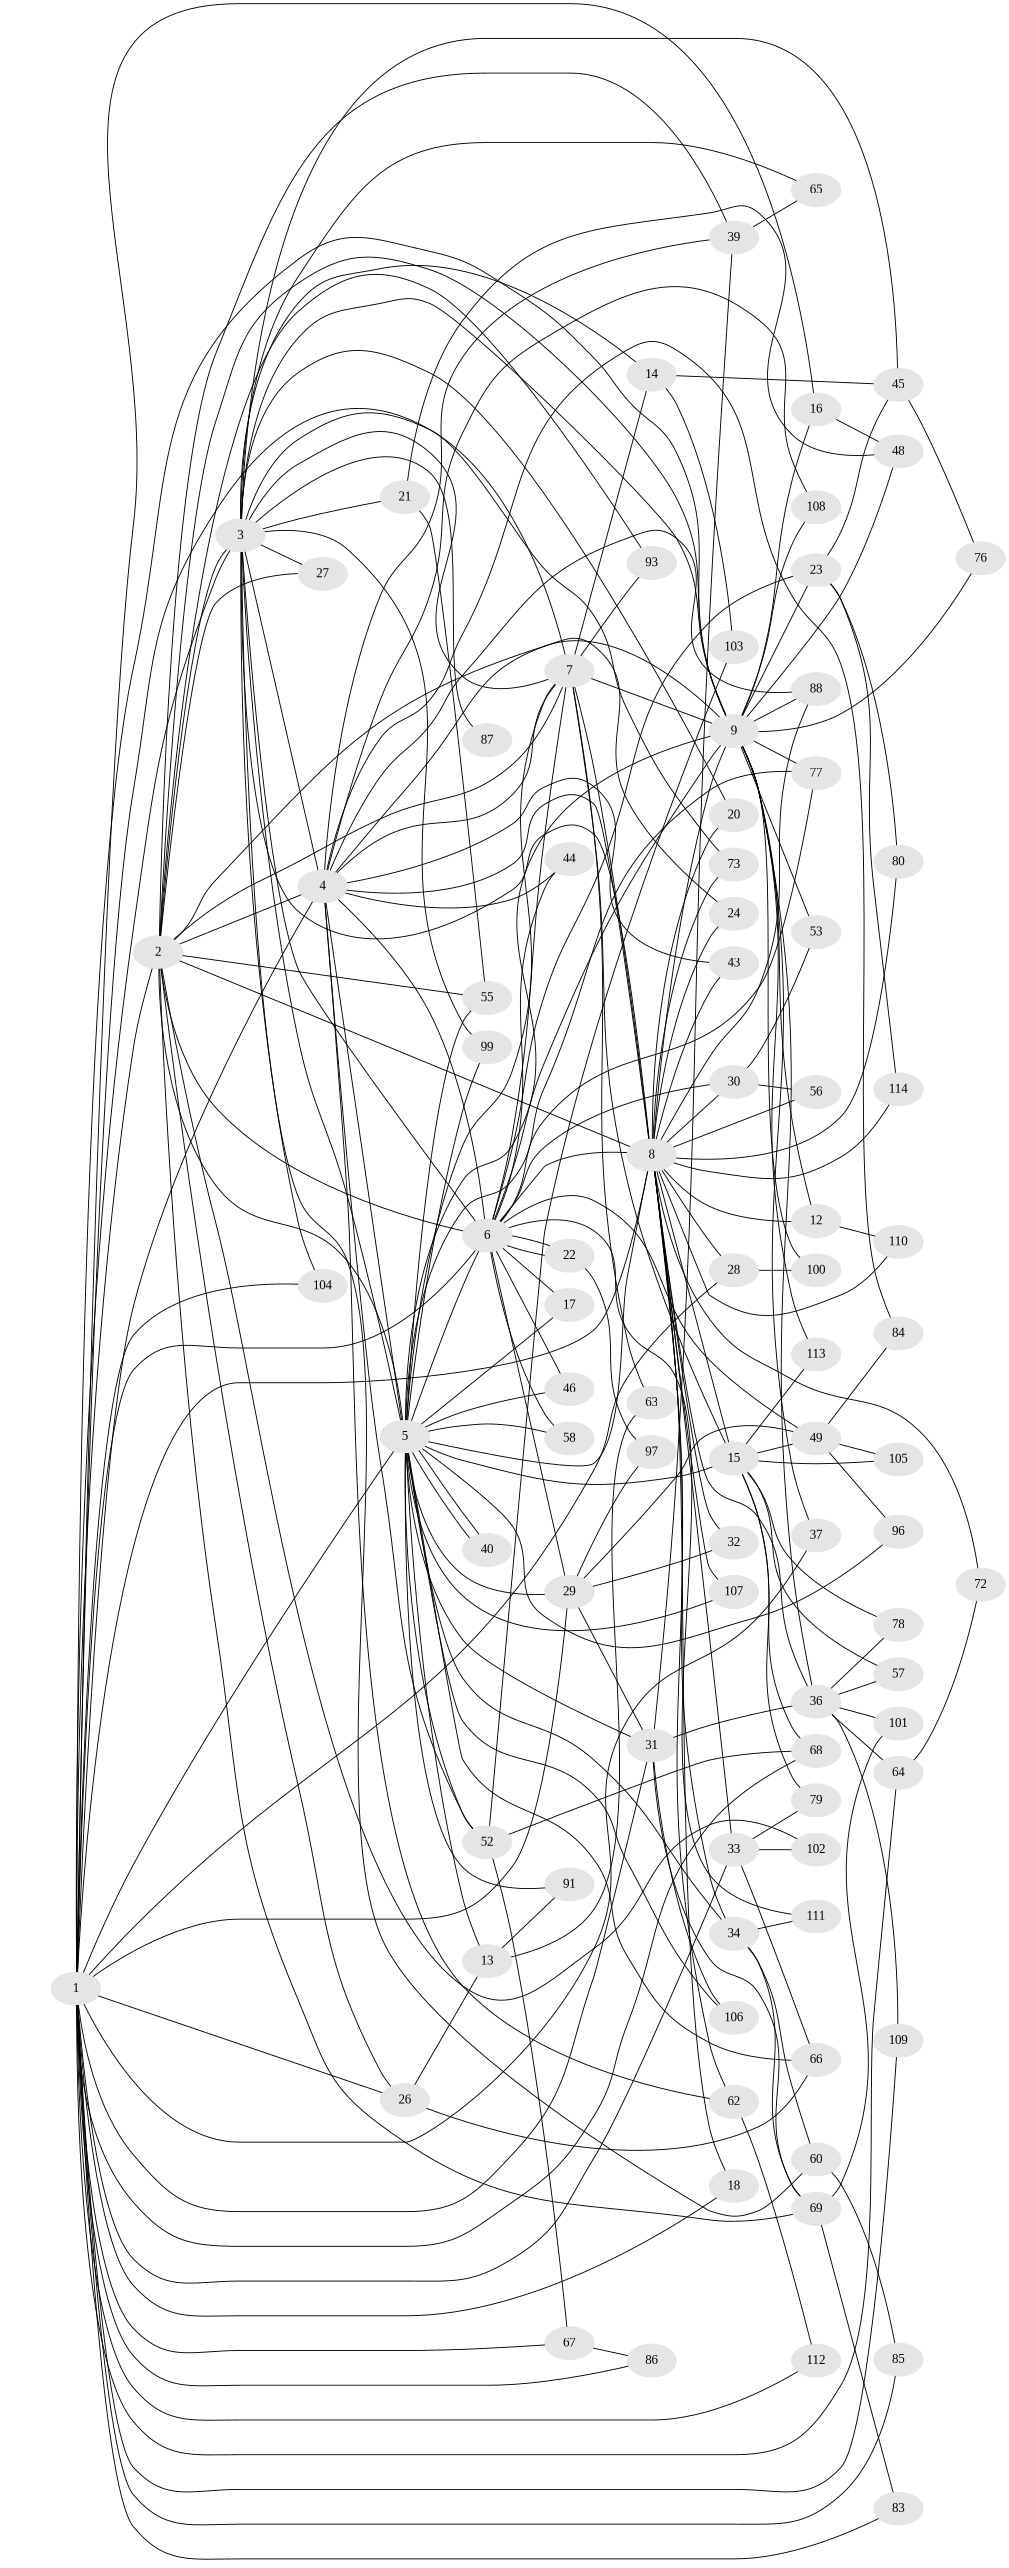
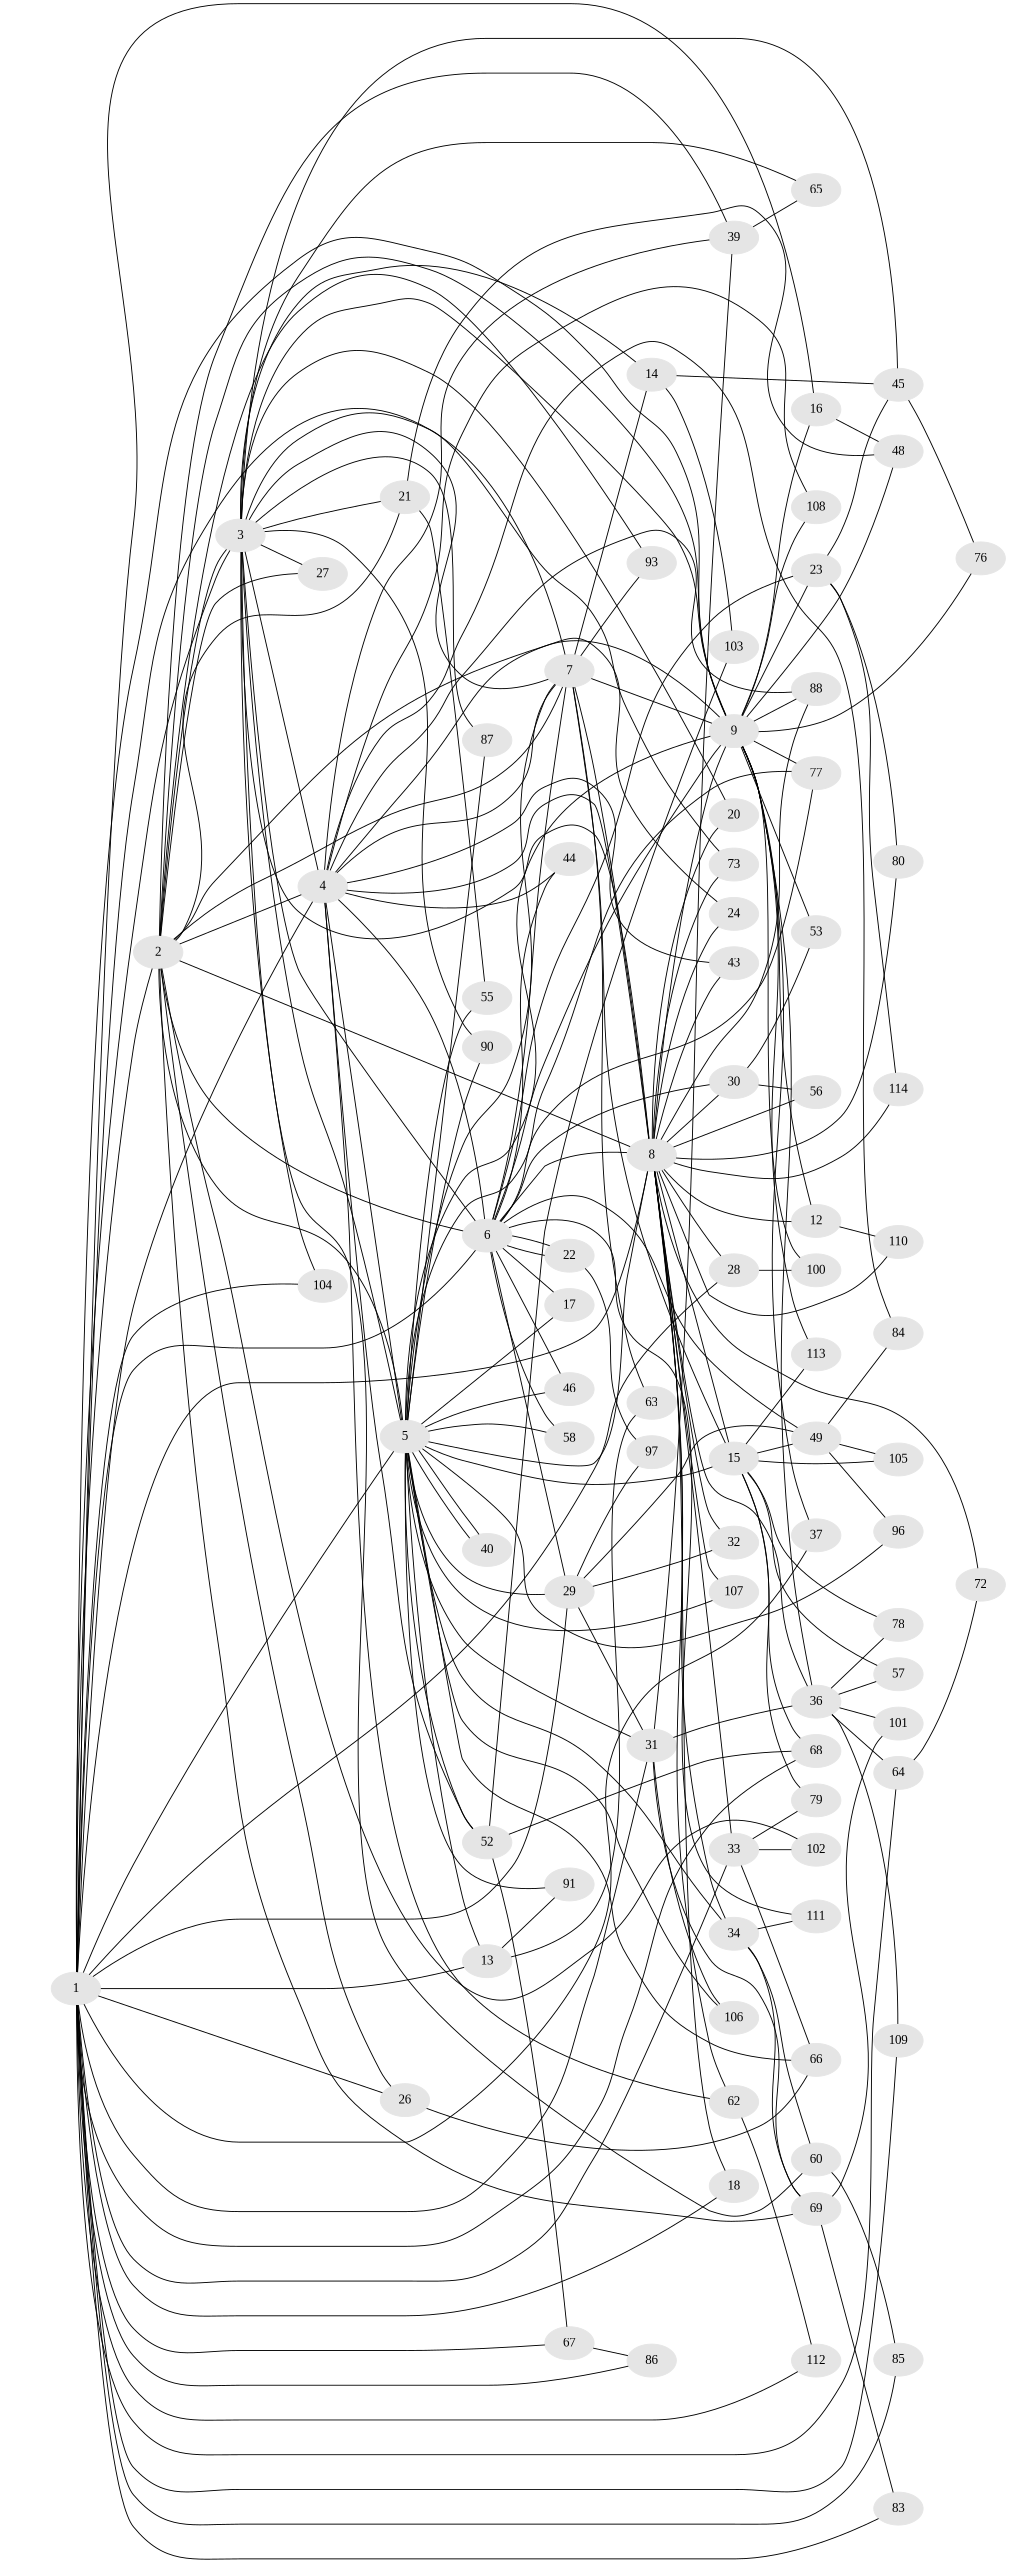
edge "2" -- "55": now "2" -- "21"
node "99": label "99" -> "90"
edge "6" -- "5": now "87" -- "5"
edge "13" -- "26": now "13" -- "1"
